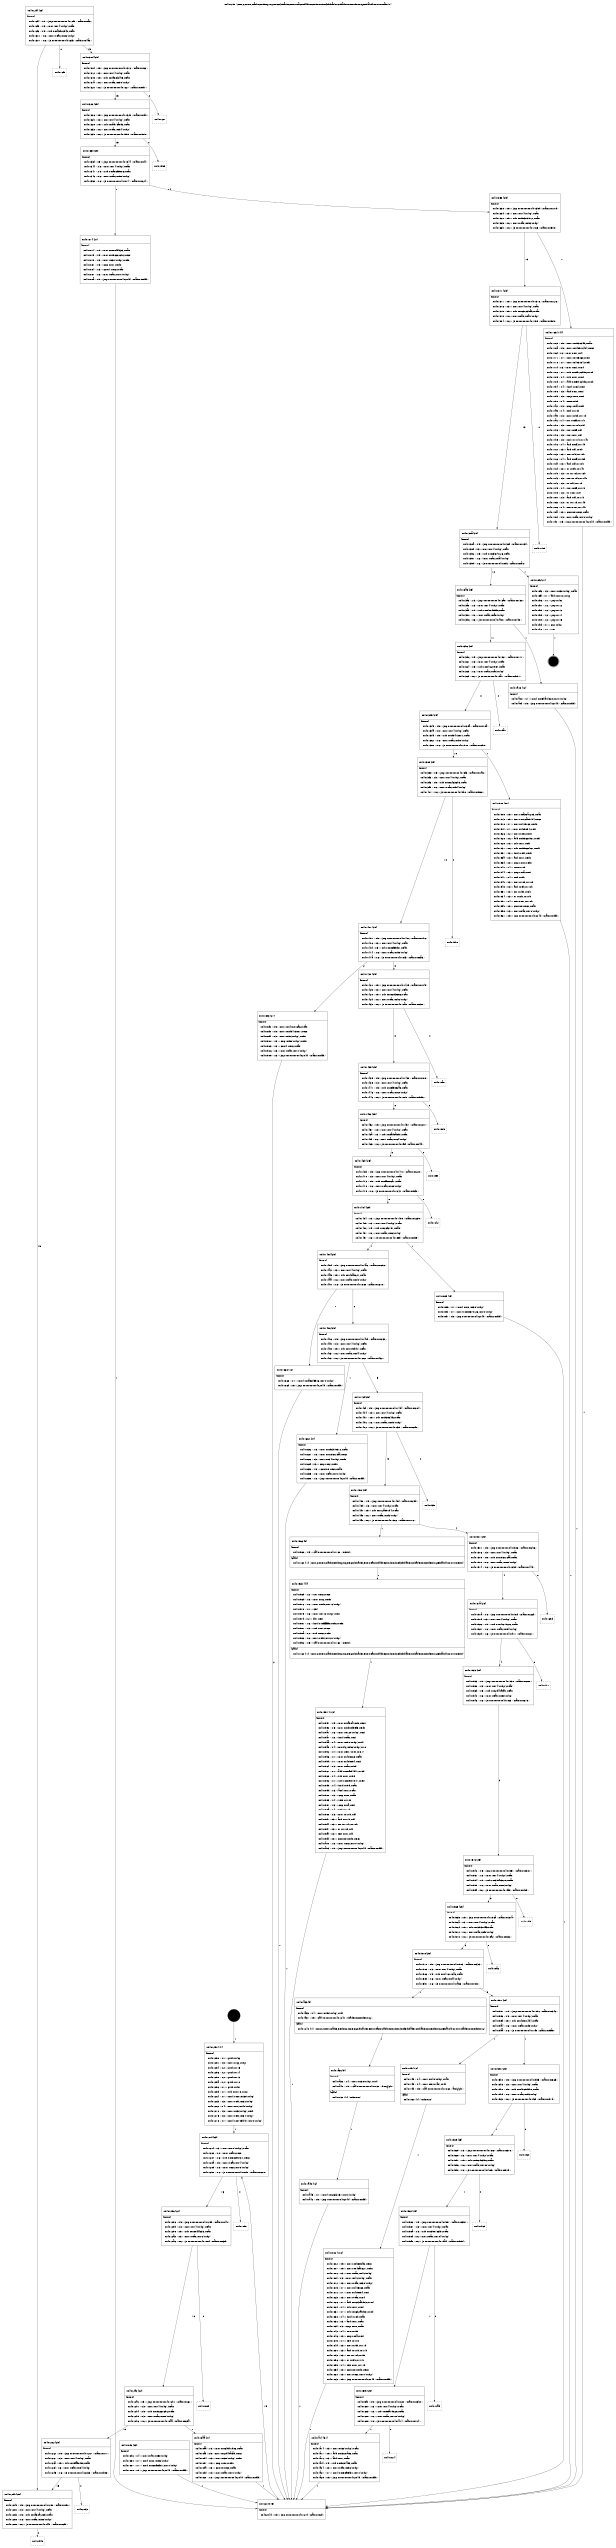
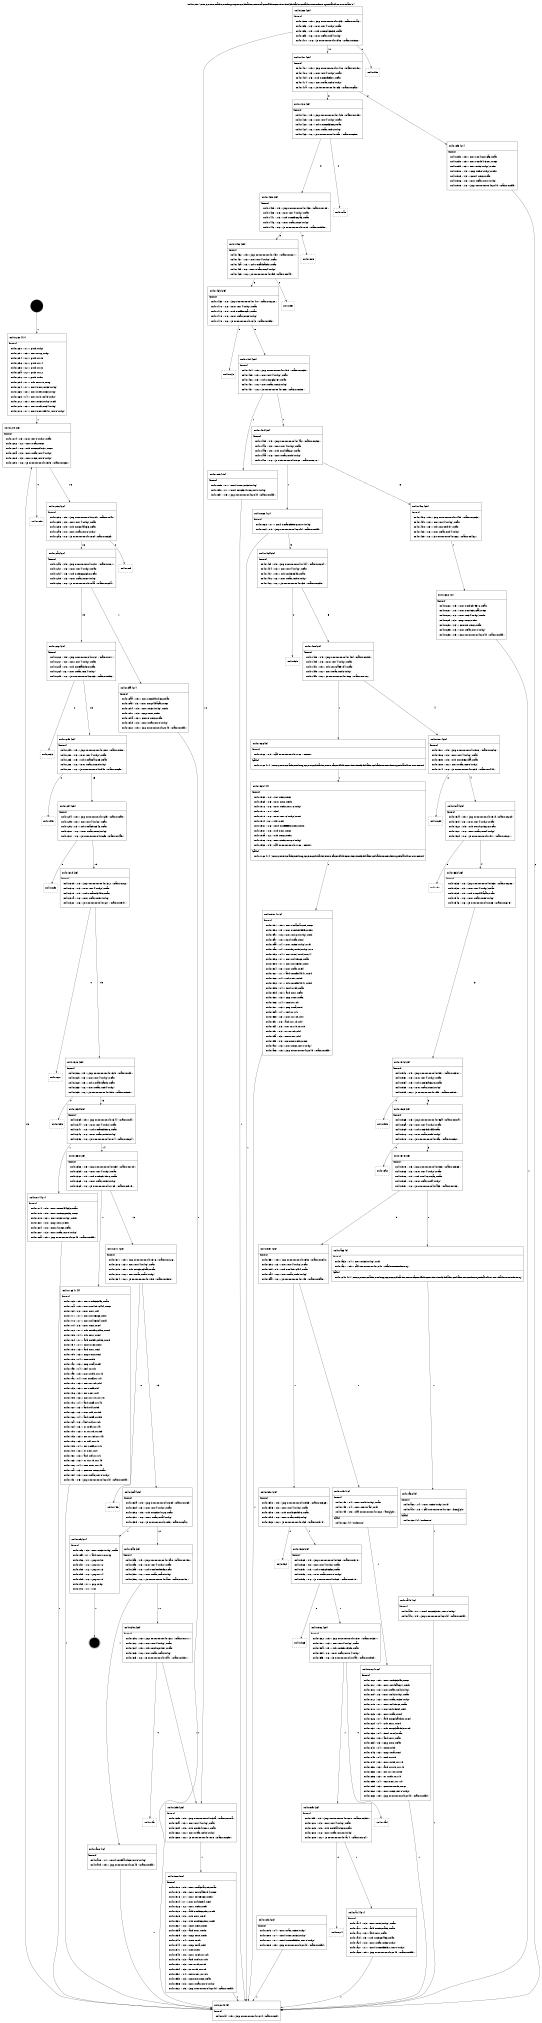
edge "0x4013d5 [25]" -> "0x4013ee [25]": reversed
edge "0x4012f4 [25]" -> "0x4012db [25]": reversed
edge "0x4014b6 [25]" -> "0x4014cf [25]": now "0x401868 [12]" -> "0x4014cf [25]"
